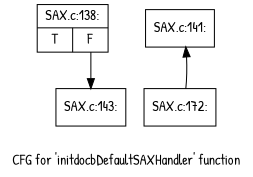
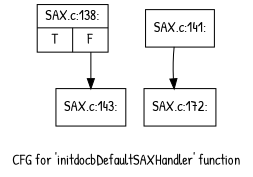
edge "SAX.c:172:" -> "SAX.c:141:": reversed
